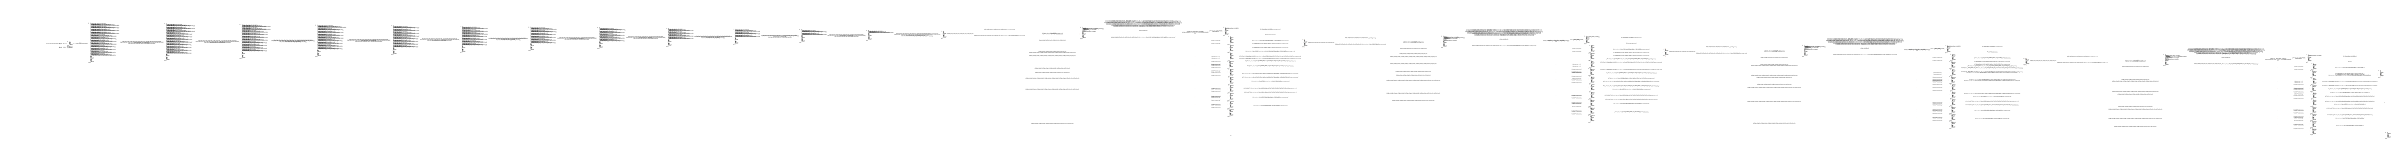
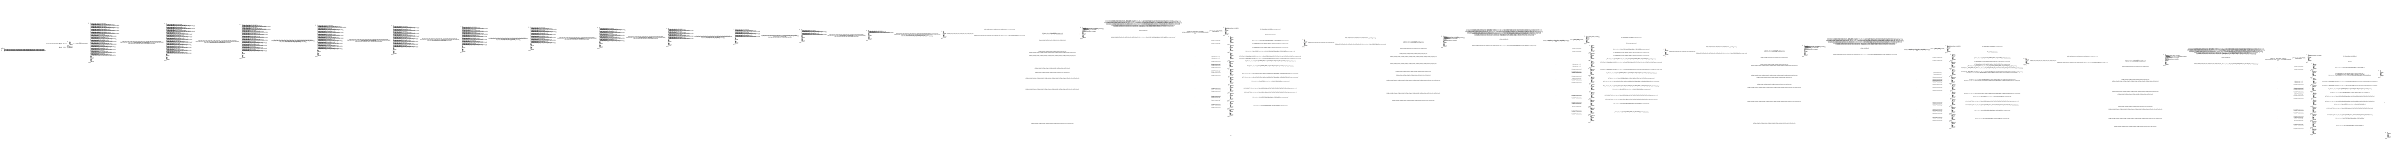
node "Global variables:": added
